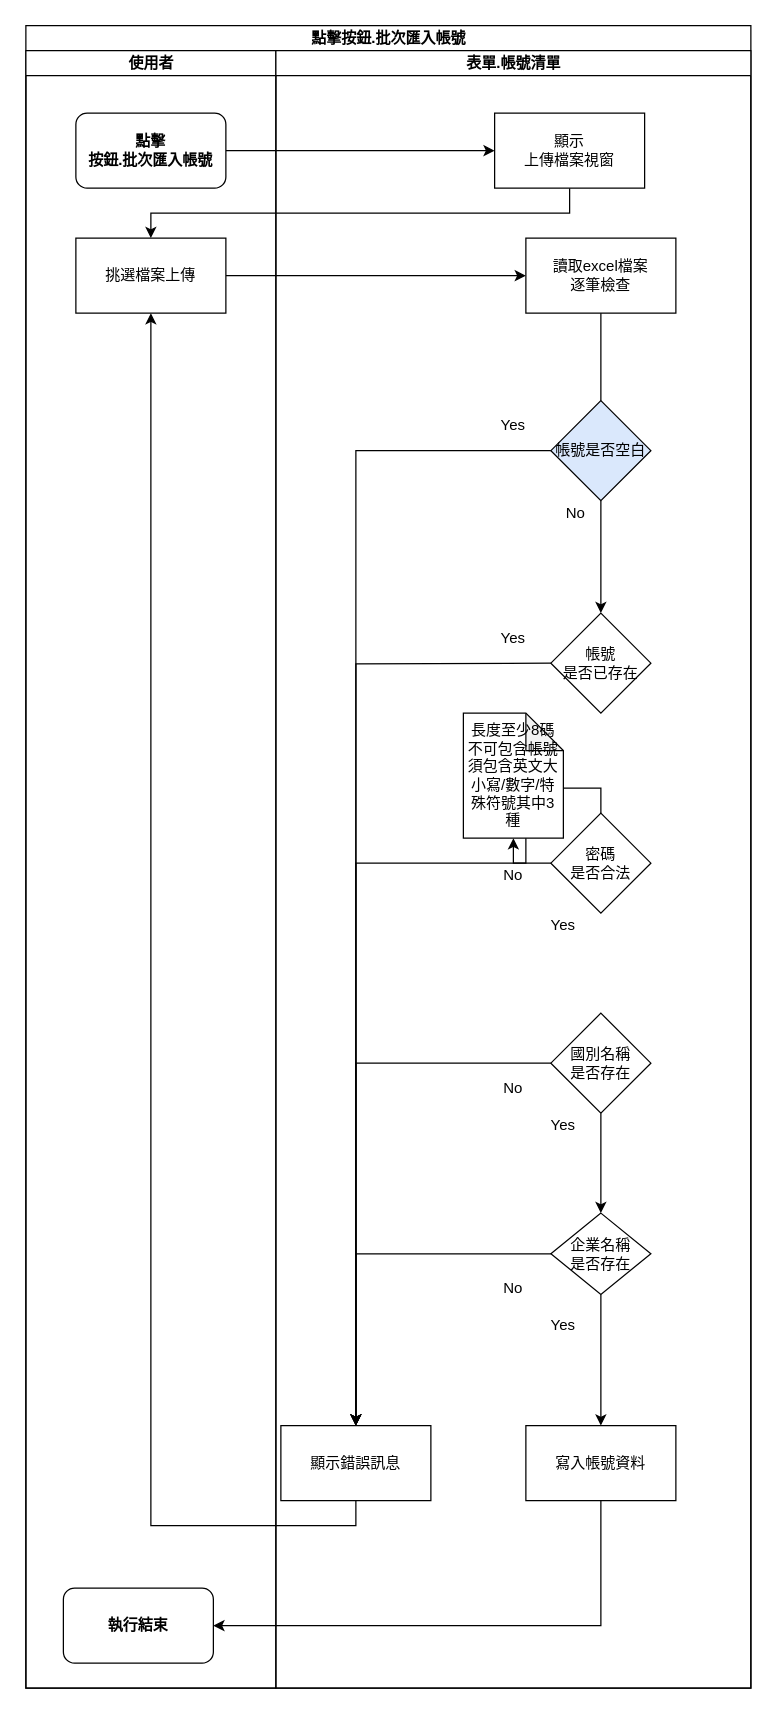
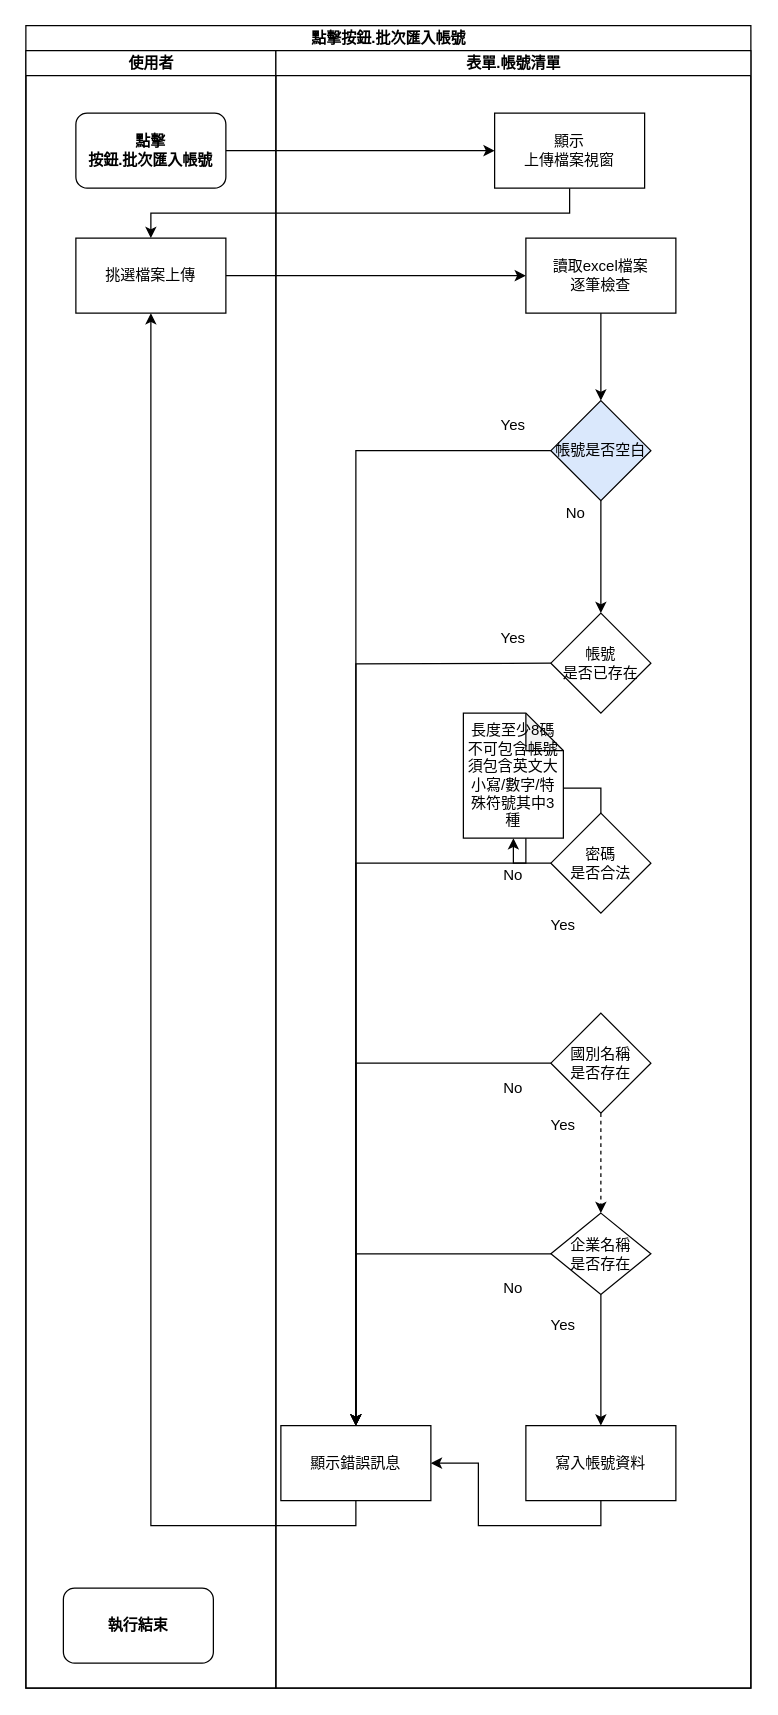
edge "讀取excel檔案 逐筆檢查" -- "帳號是否空白": arrowhead none -> classic
edge "國別名稱 是否存在" -> "企業名稱 是否存在": style solid -> dashed
edge "寫入帳號資料" -> "執行結束": now "寫入帳號資料" -> "顯示錯誤訊息"
